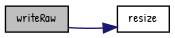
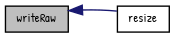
edge "writeRaw" -> "resize": reversed
